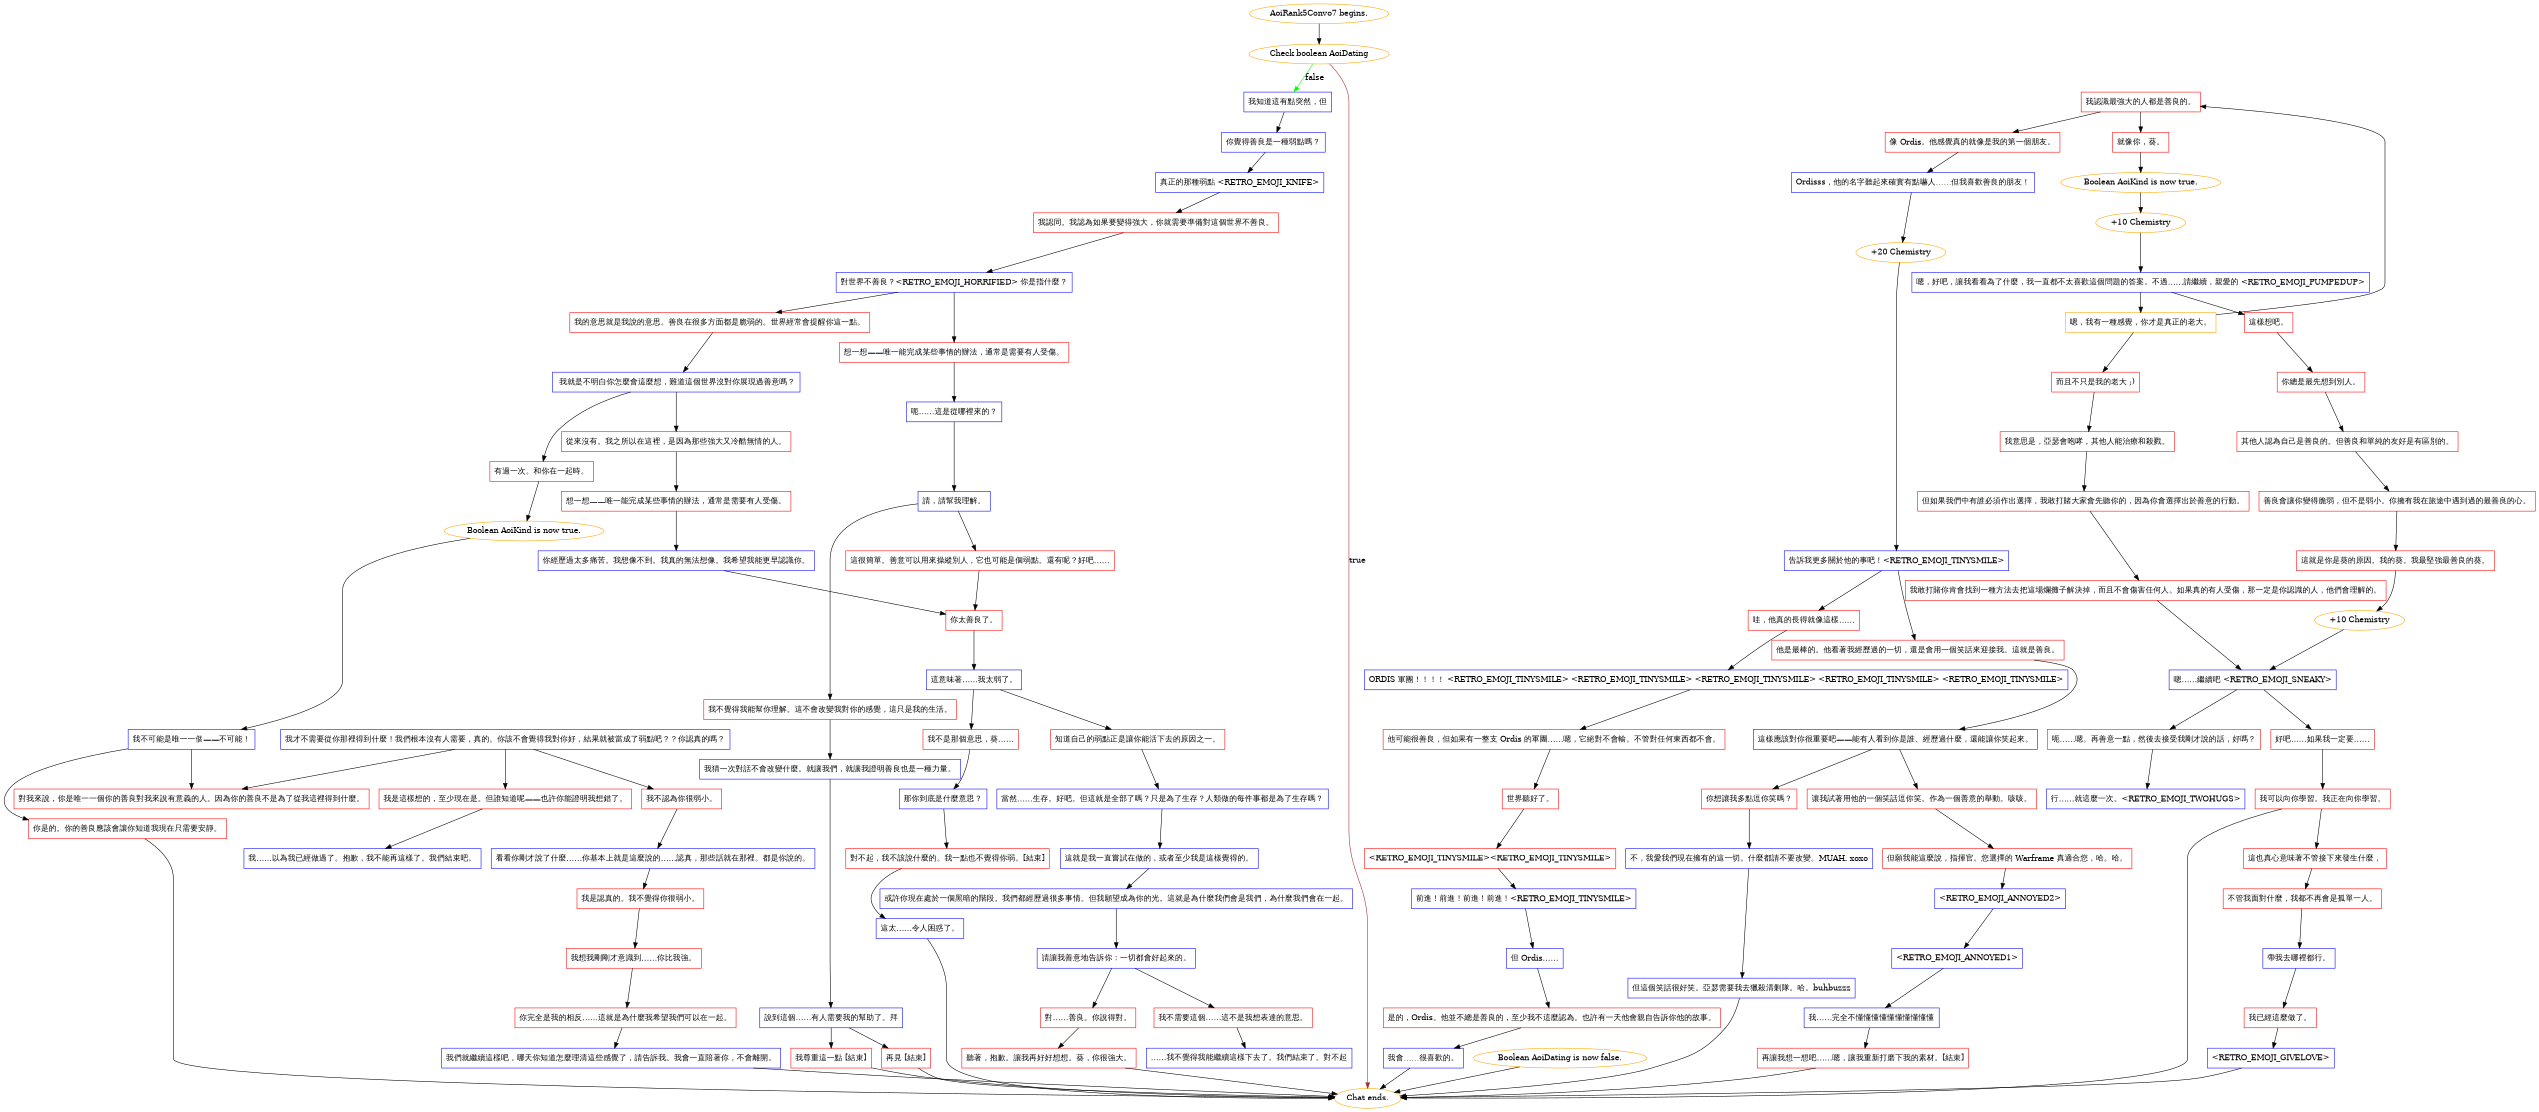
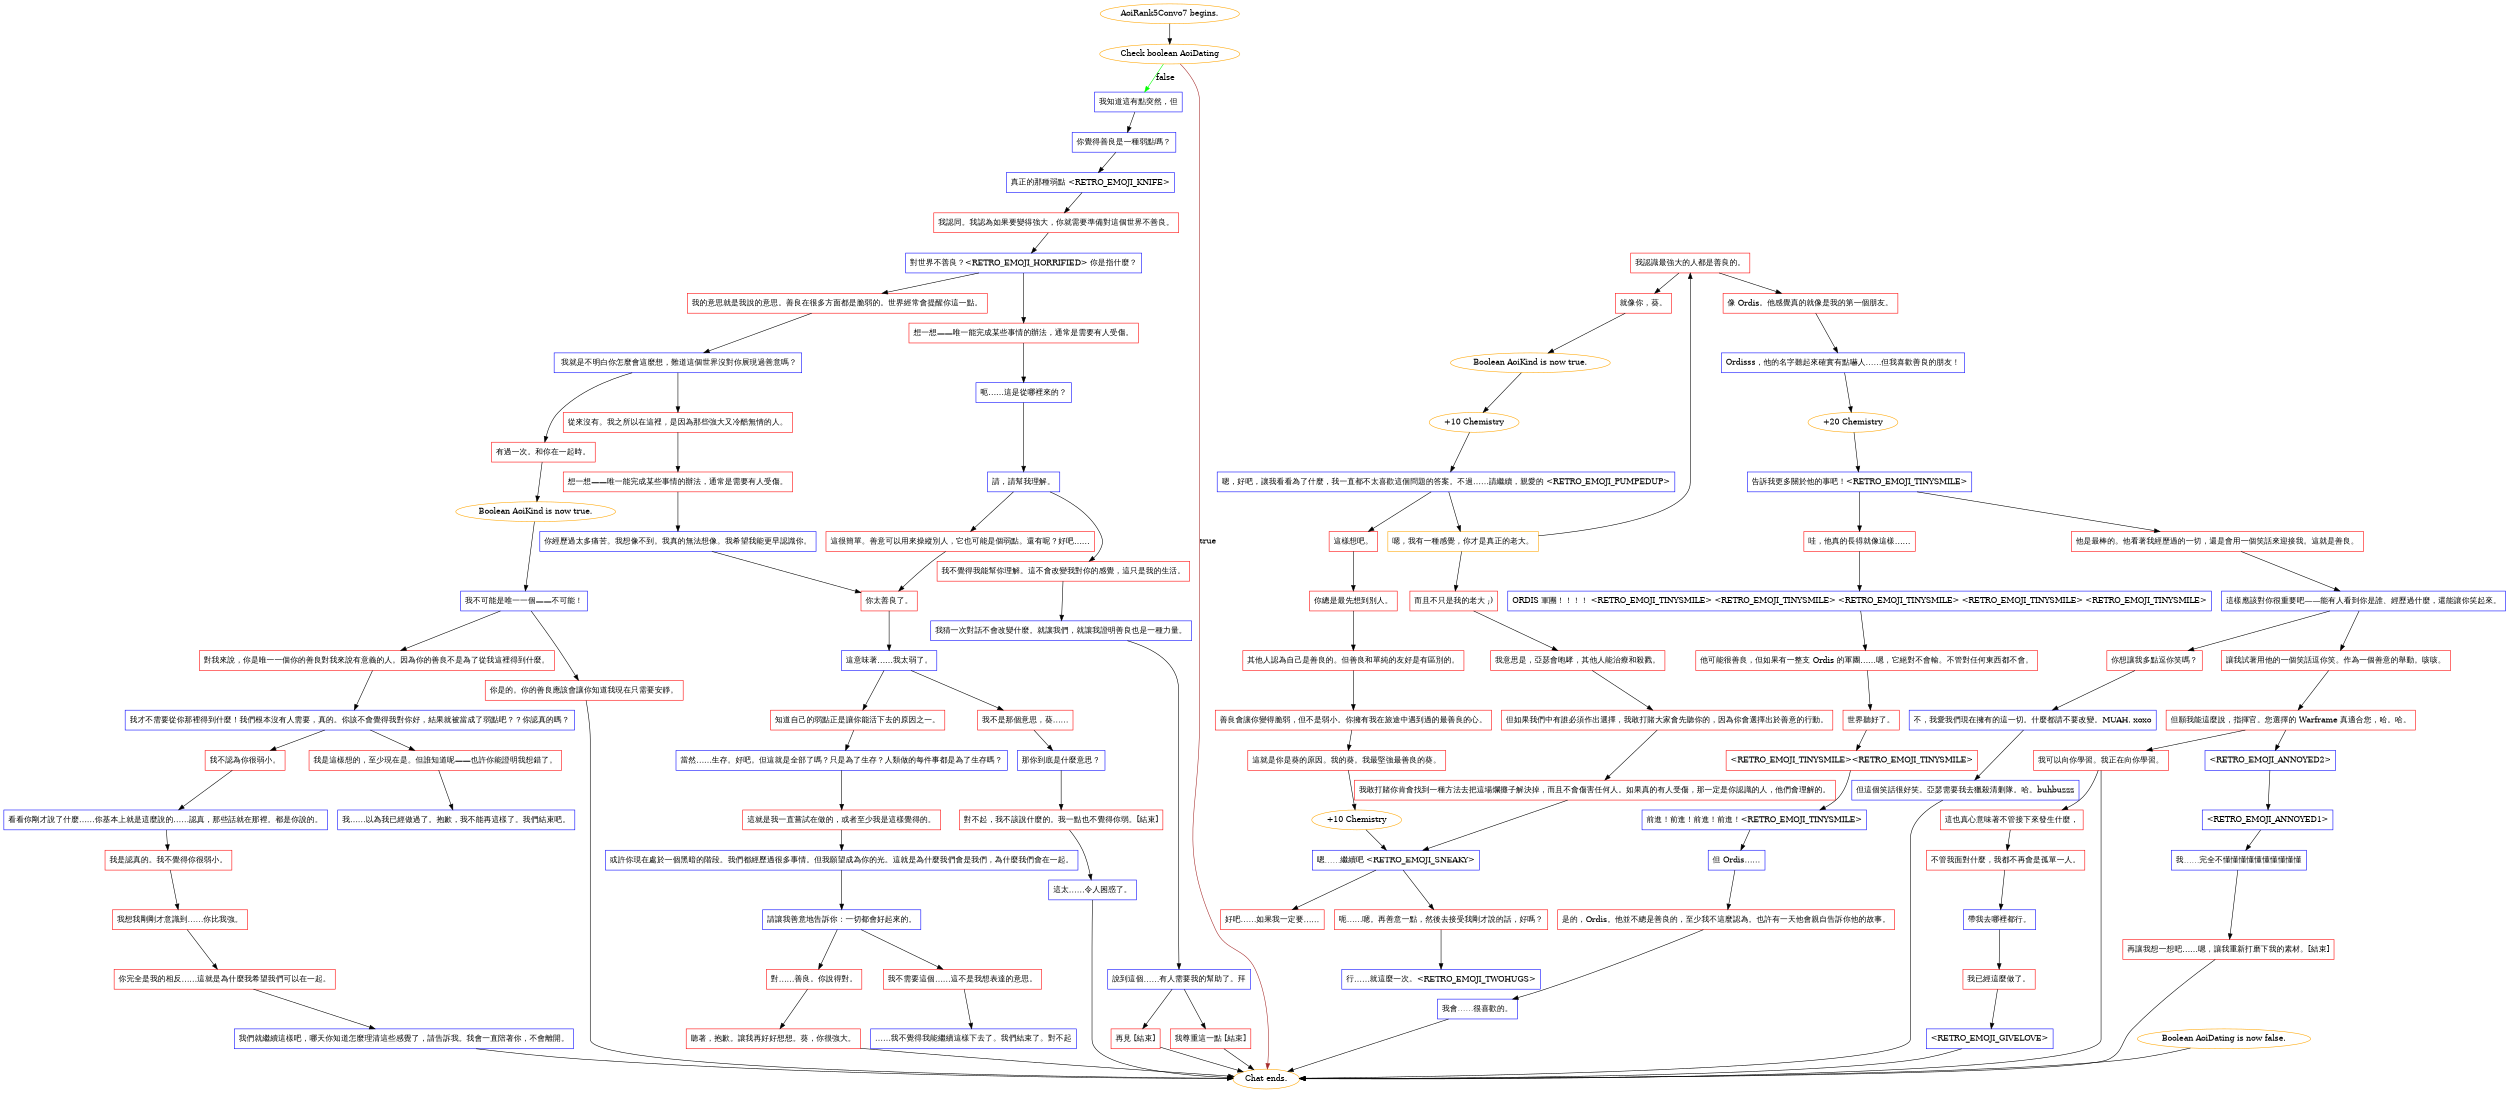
edge "好吧……如果我一定要……" -> "我可以向你學習。我正在向你學習。": now "但願我能這麼說，指揮官。您選擇的 Warframe 真適合您，哈。哈。" -> "我可以向你學習。我正在向你學習。"
edge "我才不需要從你那裡得到什麼！我們根本沒有人需要，真的。你該不會覺得我對你好，結果就被當成了弱點吧？？你認真的嗎？" -> "對我來說，你是唯一一個你的善良對我來說有意義的人。因為你的善良不是為了從我這裡得到什麼。": reversed
node "這就是我一直嘗試在做的，或者至少我是這樣覺得的。": color blue -> red
